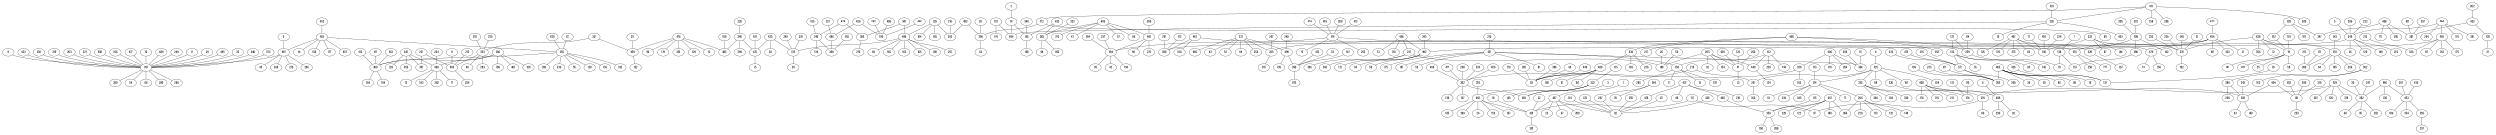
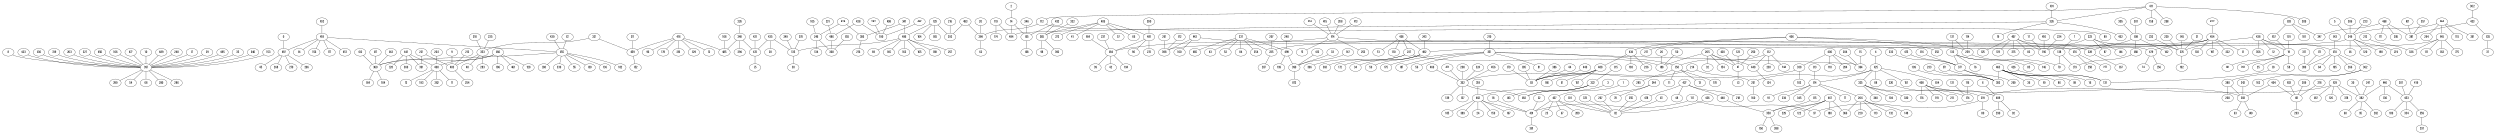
node "102": added
edge "497" -- "397": removed
